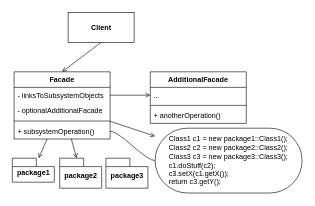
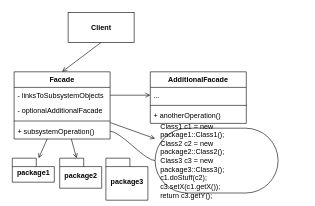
node "Class1 c1 = new package1::Class1(); Class2 c2 = new package2::Class2(); Class3 c3 = new package3::Class3(); c1.doStuff(c2); c3.setX(c1.getX()); return c3.getY();": size 147x65 -> 123x65
node "package3": size 42x30 -> 42x42
